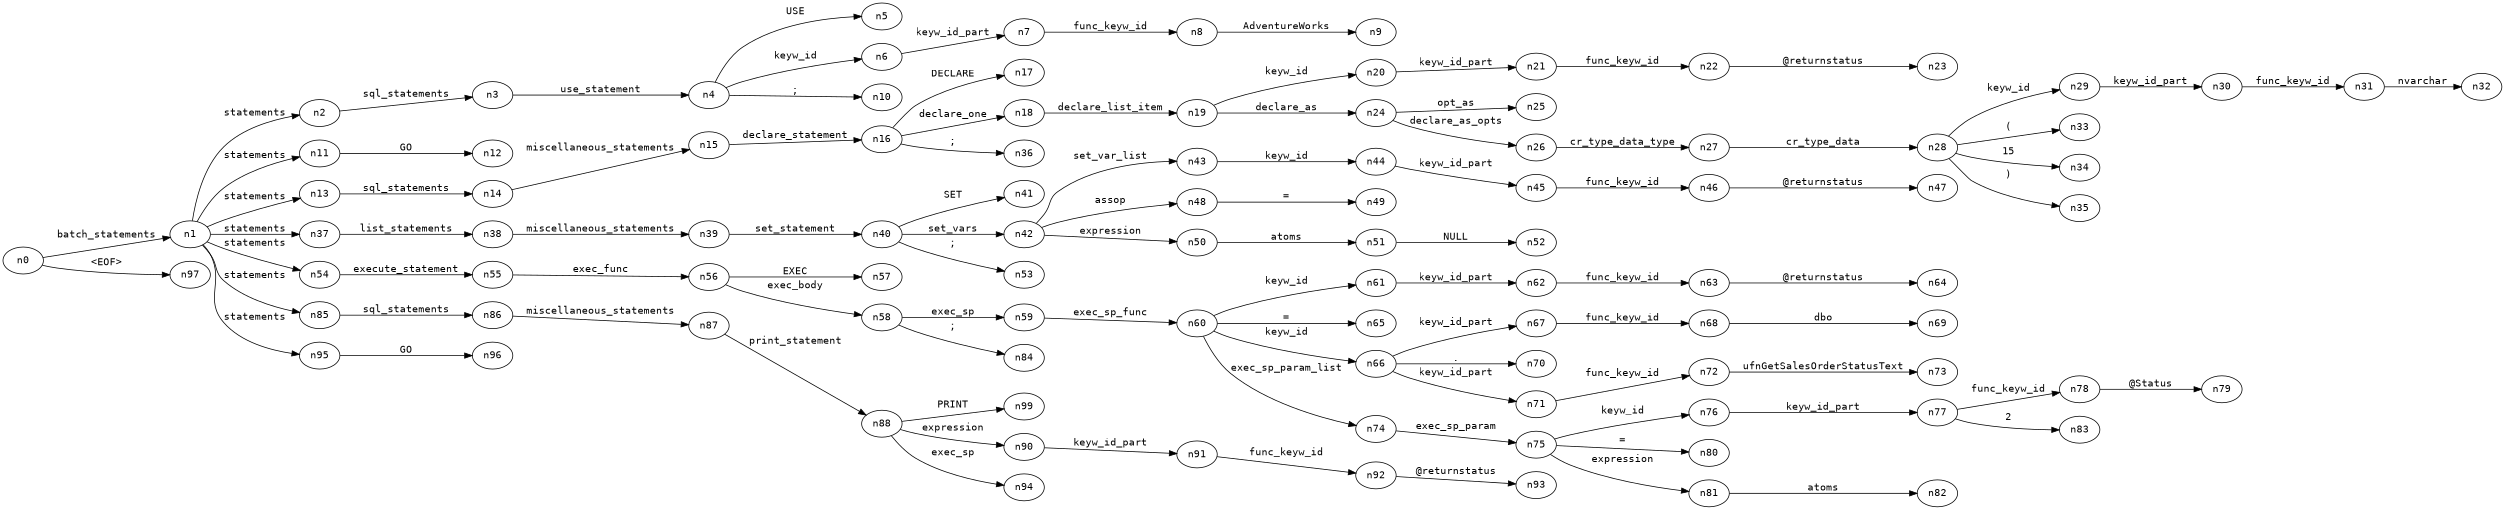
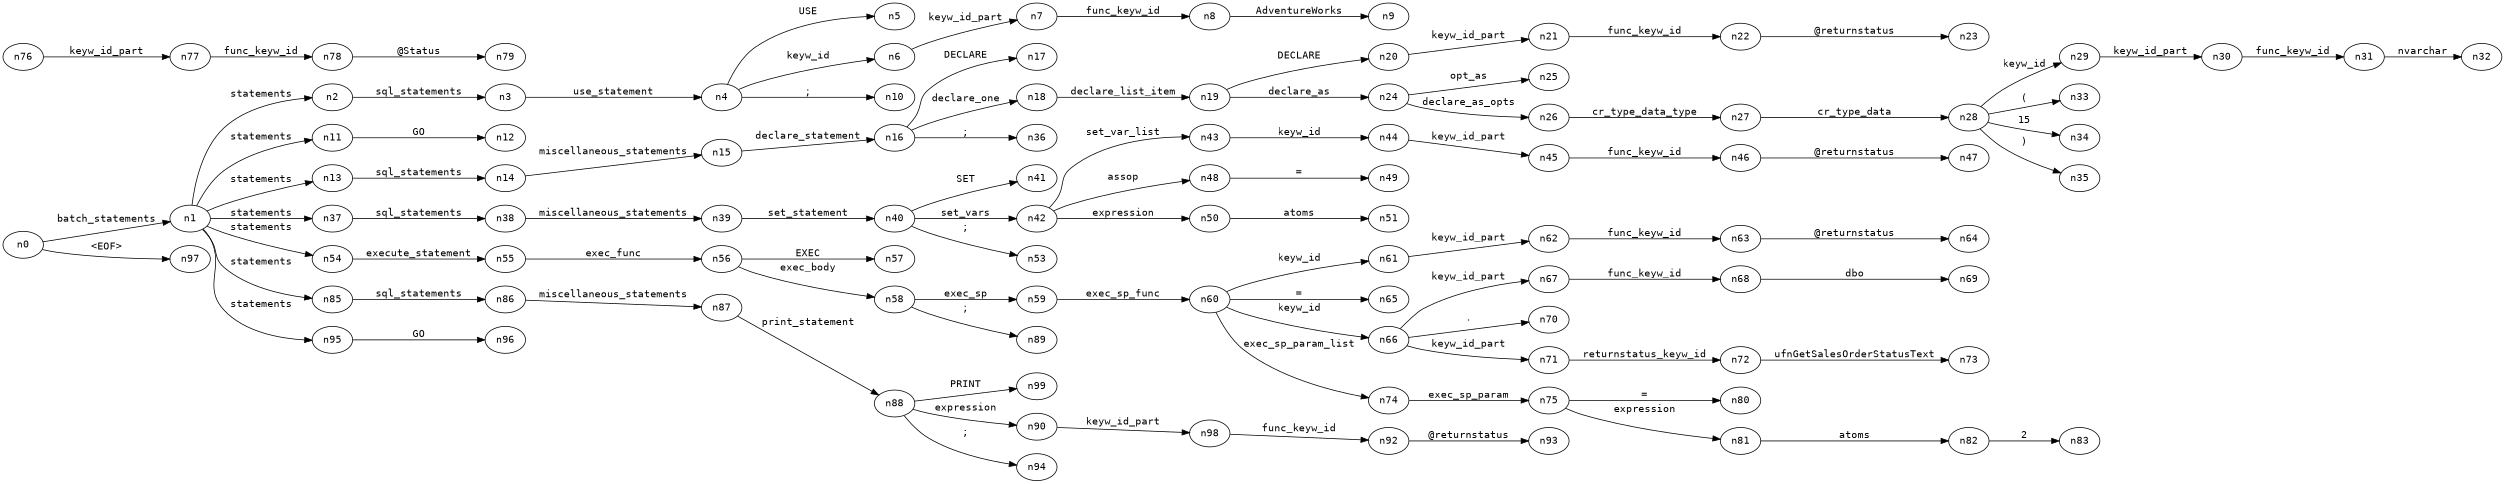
edge "n19" -> "n20": label "keyw_id" -> "DECLARE"
edge "n37" -> "n38": label "list_statements" -> "sql_statements"
node "n52": removed
node "n84": label "n84" -> "n89"
edge "n71" -> "n72": label "func_keyw_id" -> "returnstatus_keyw_id"
edge "n75" -> "n76": removed, label "keyw_id"
edge "n77" -> "n83": now "n82" -> "n83"
edge "n88" -> "n94": label "exec_sp" -> ";"
node "n91": label "n91" -> "n98"
